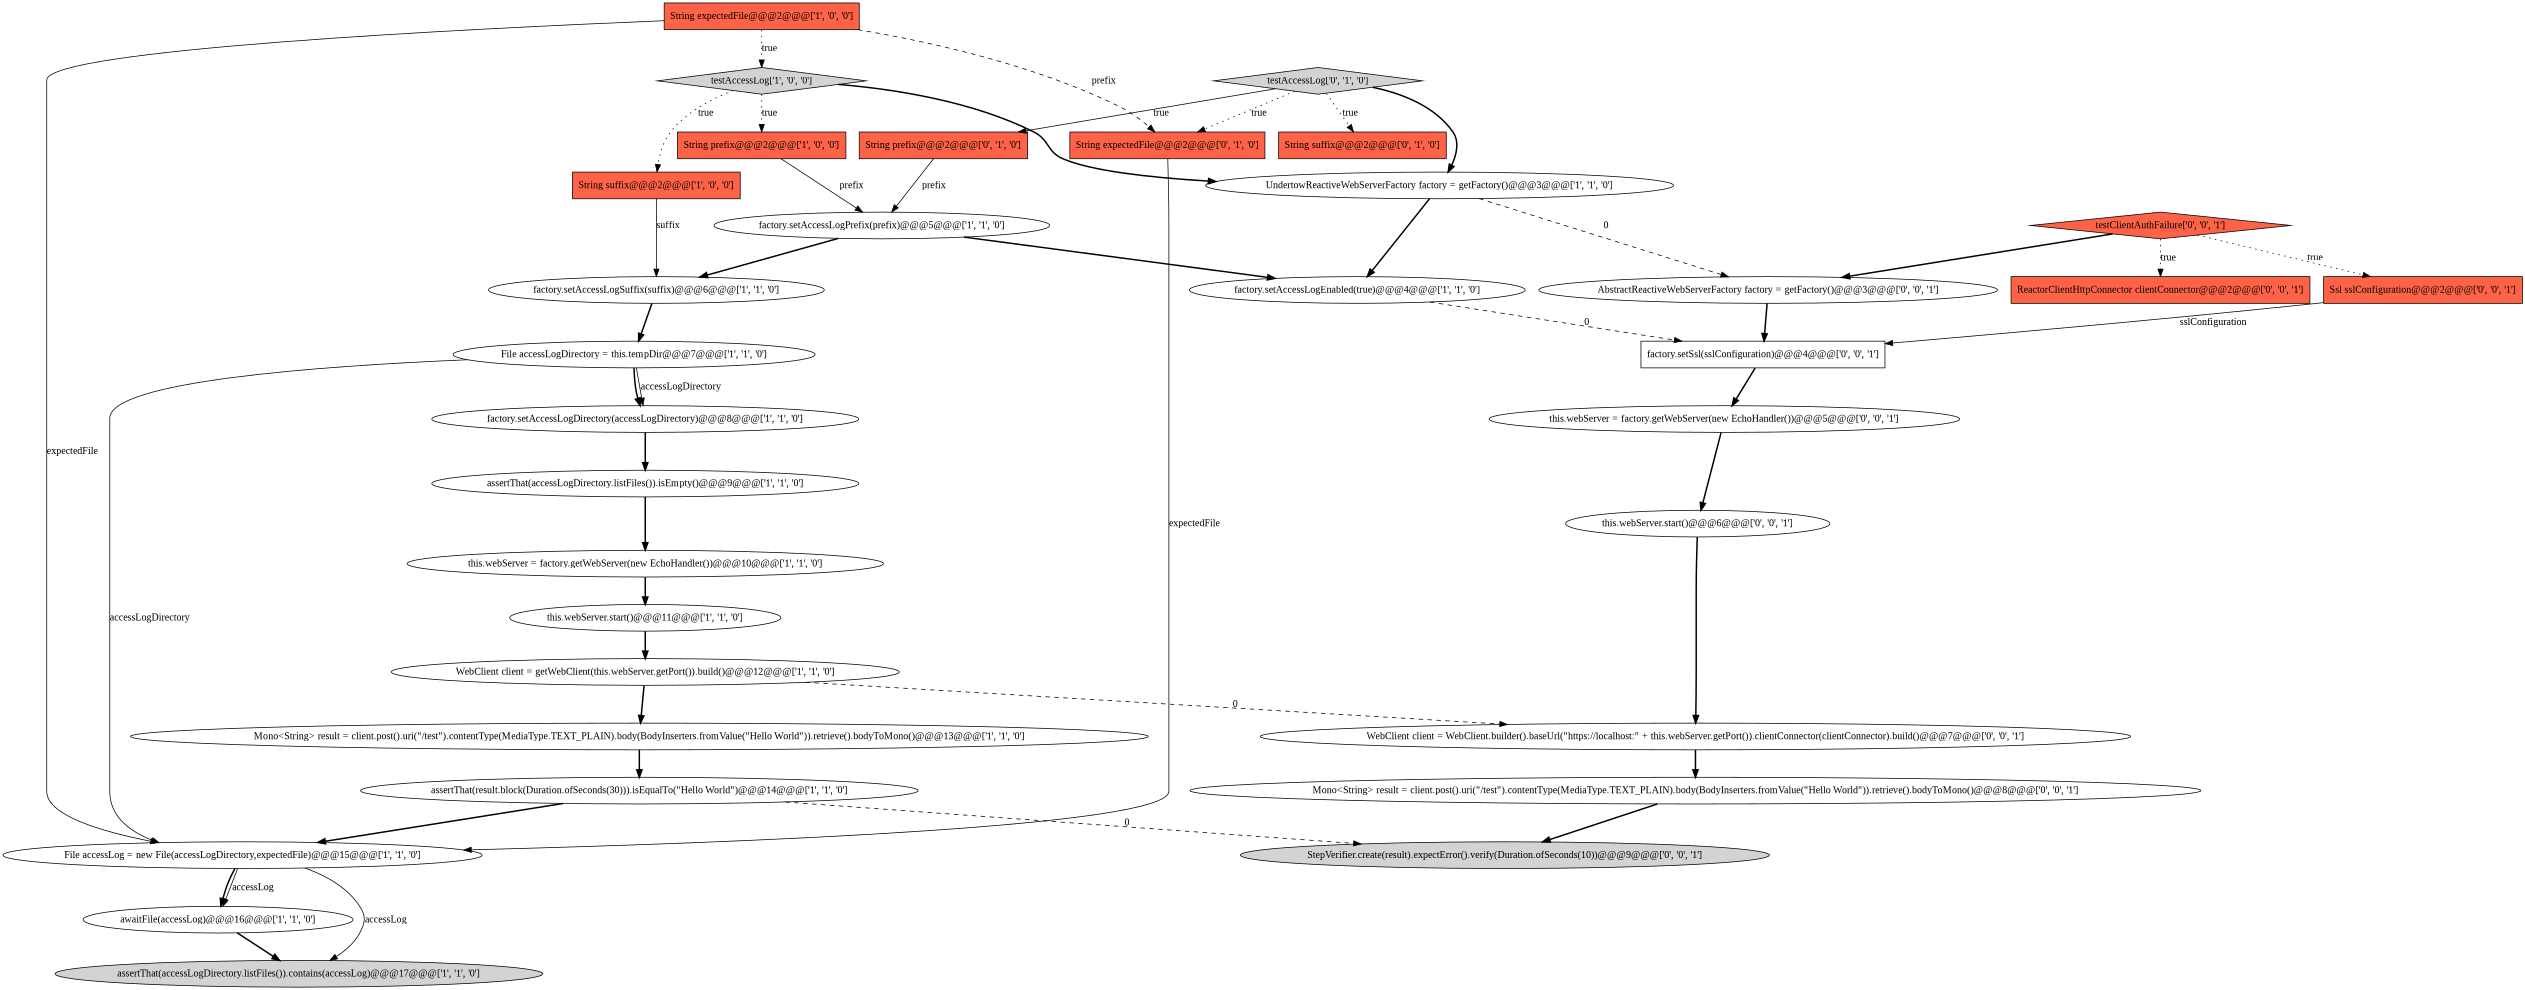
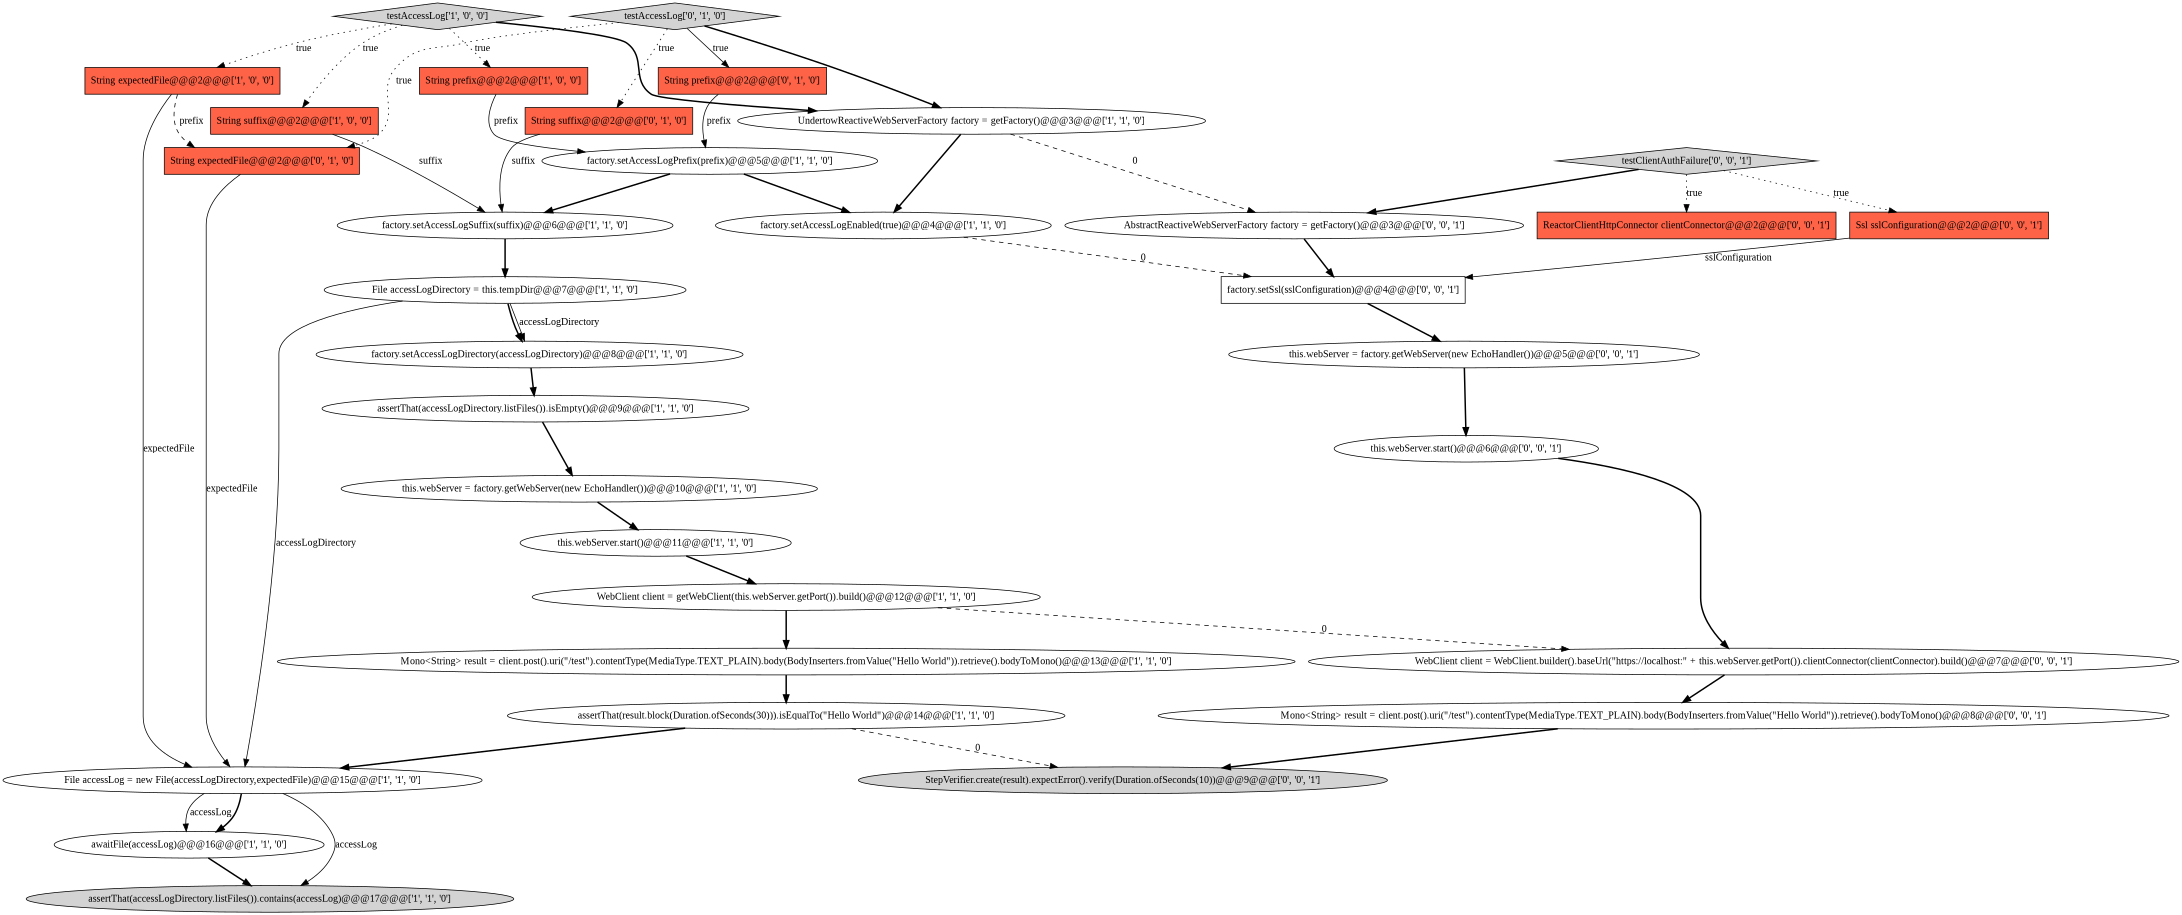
edge "String expectedFile@@@2@@@['1', '0', '0']" -> "testAccessLog['1', '0', '0']": reversed
edge "String suffix@@@2@@@['0', '1', '0']" -> "factory.setAccessLogSuffix(suffix)@@@6@@@['1', '1', '0']": added, label "suffix"
node "testClientAuthFailure['0', '0', '1']": fillcolor tomato -> lightgray
